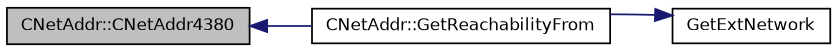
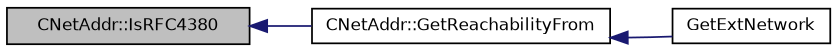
edge "CNetAddr::GetReachabilityFrom" -> "GetExtNetwork": reversed
node "CNetAddr::CNetAddr4380": label "CNetAddr::CNetAddr4380" -> "CNetAddr::IsRFC4380"
